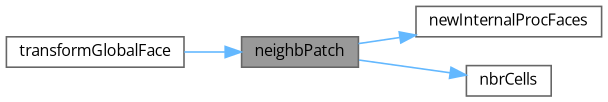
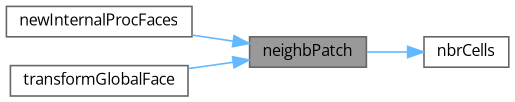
edge "neighbPatch" -> "newInternalProcFaces": reversed
